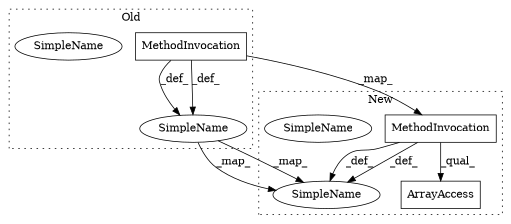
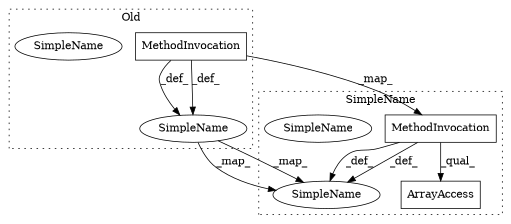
cluster "New": label "New" -> "SimpleName"
